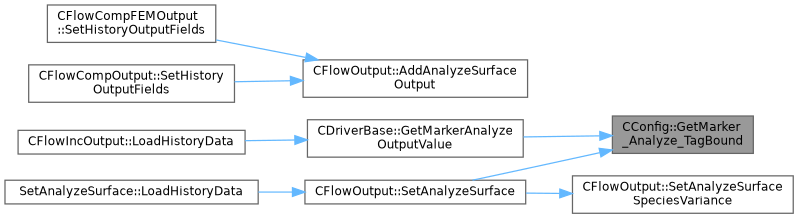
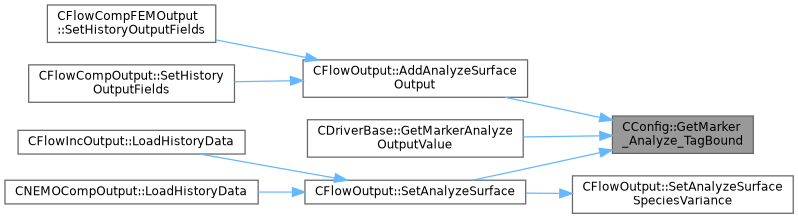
edge "CFlowOutput::AddAnalyzeSurface Output" -> "CConfig::GetMarker _Analyze_TagBound": added
edge "CFlowIncOutput::LoadHistoryData" -> "CDriverBase::GetMarkerAnalyze OutputValue": now "CFlowIncOutput::LoadHistoryData" -> "CFlowOutput::SetAnalyzeSurface"
node "SetAnalyzeSurface::LoadHistoryData": label "SetAnalyzeSurface::LoadHistoryData" -> "CNEMOCompOutput::LoadHistoryData"
